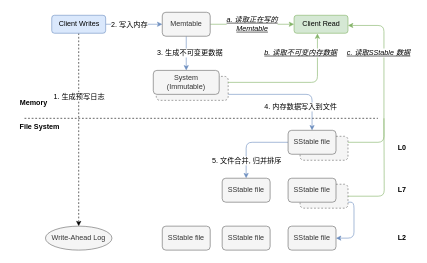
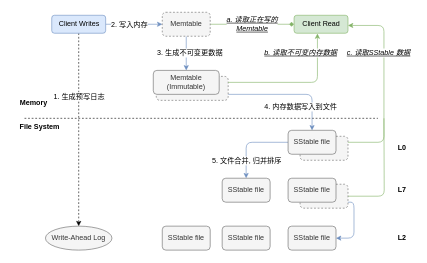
node "Memtable": style solid -> dashed
edge "Memtable" -> "Client Read": arrowhead classic -> diamond
node "System(Immutable)": label "System(Immutable)" -> "Memtable(Immutable)"
